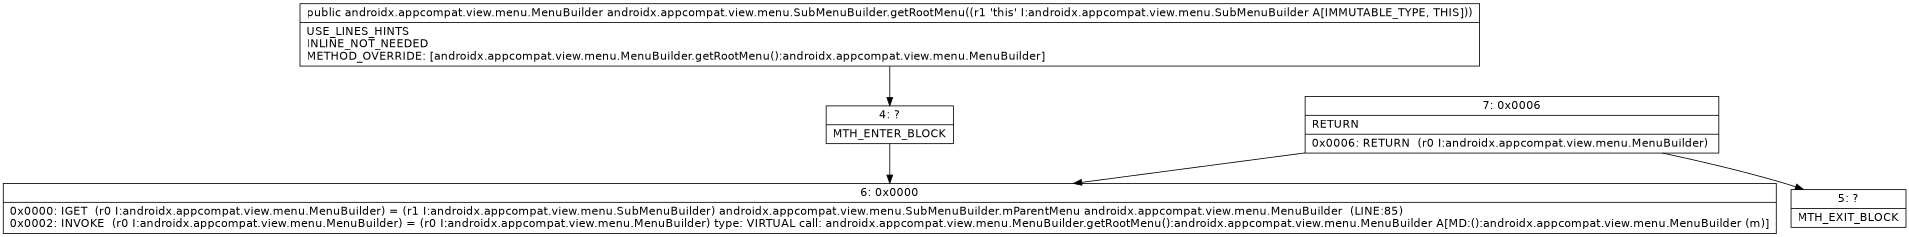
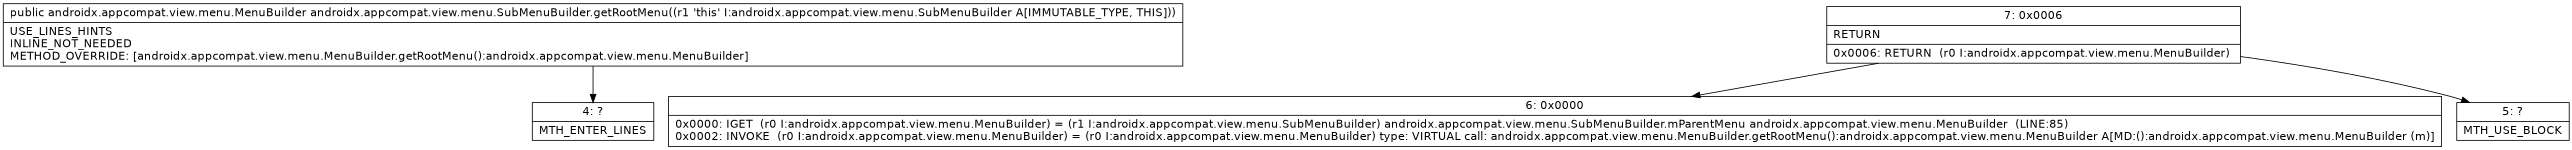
node "4: ?": text "MTH_ENTER_BLOCK" -> "MTH_ENTER_LINES"
edge "4: ?" -> "6: 0x0000": removed
node "5: ?": text "MTH_EXIT_BLOCK" -> "MTH_USE_BLOCK"
